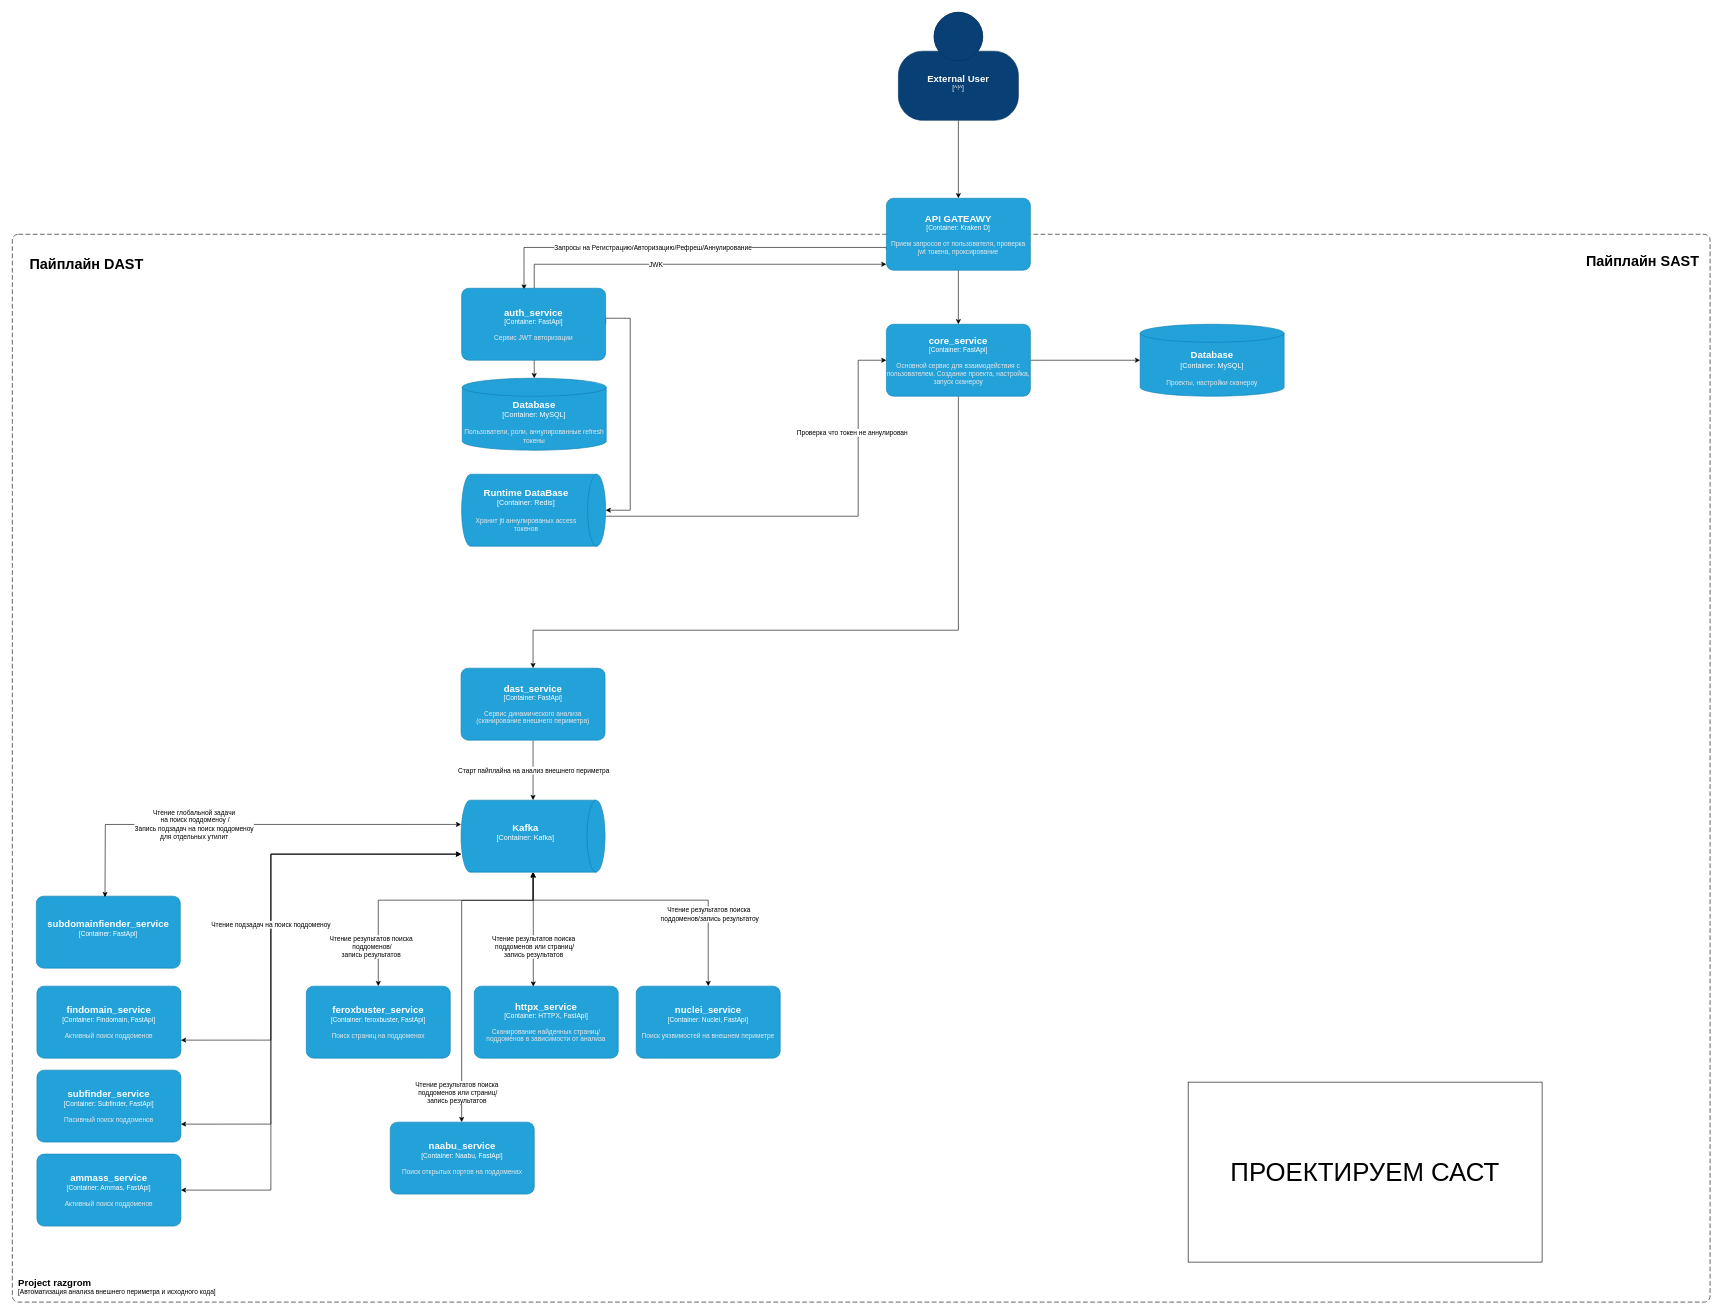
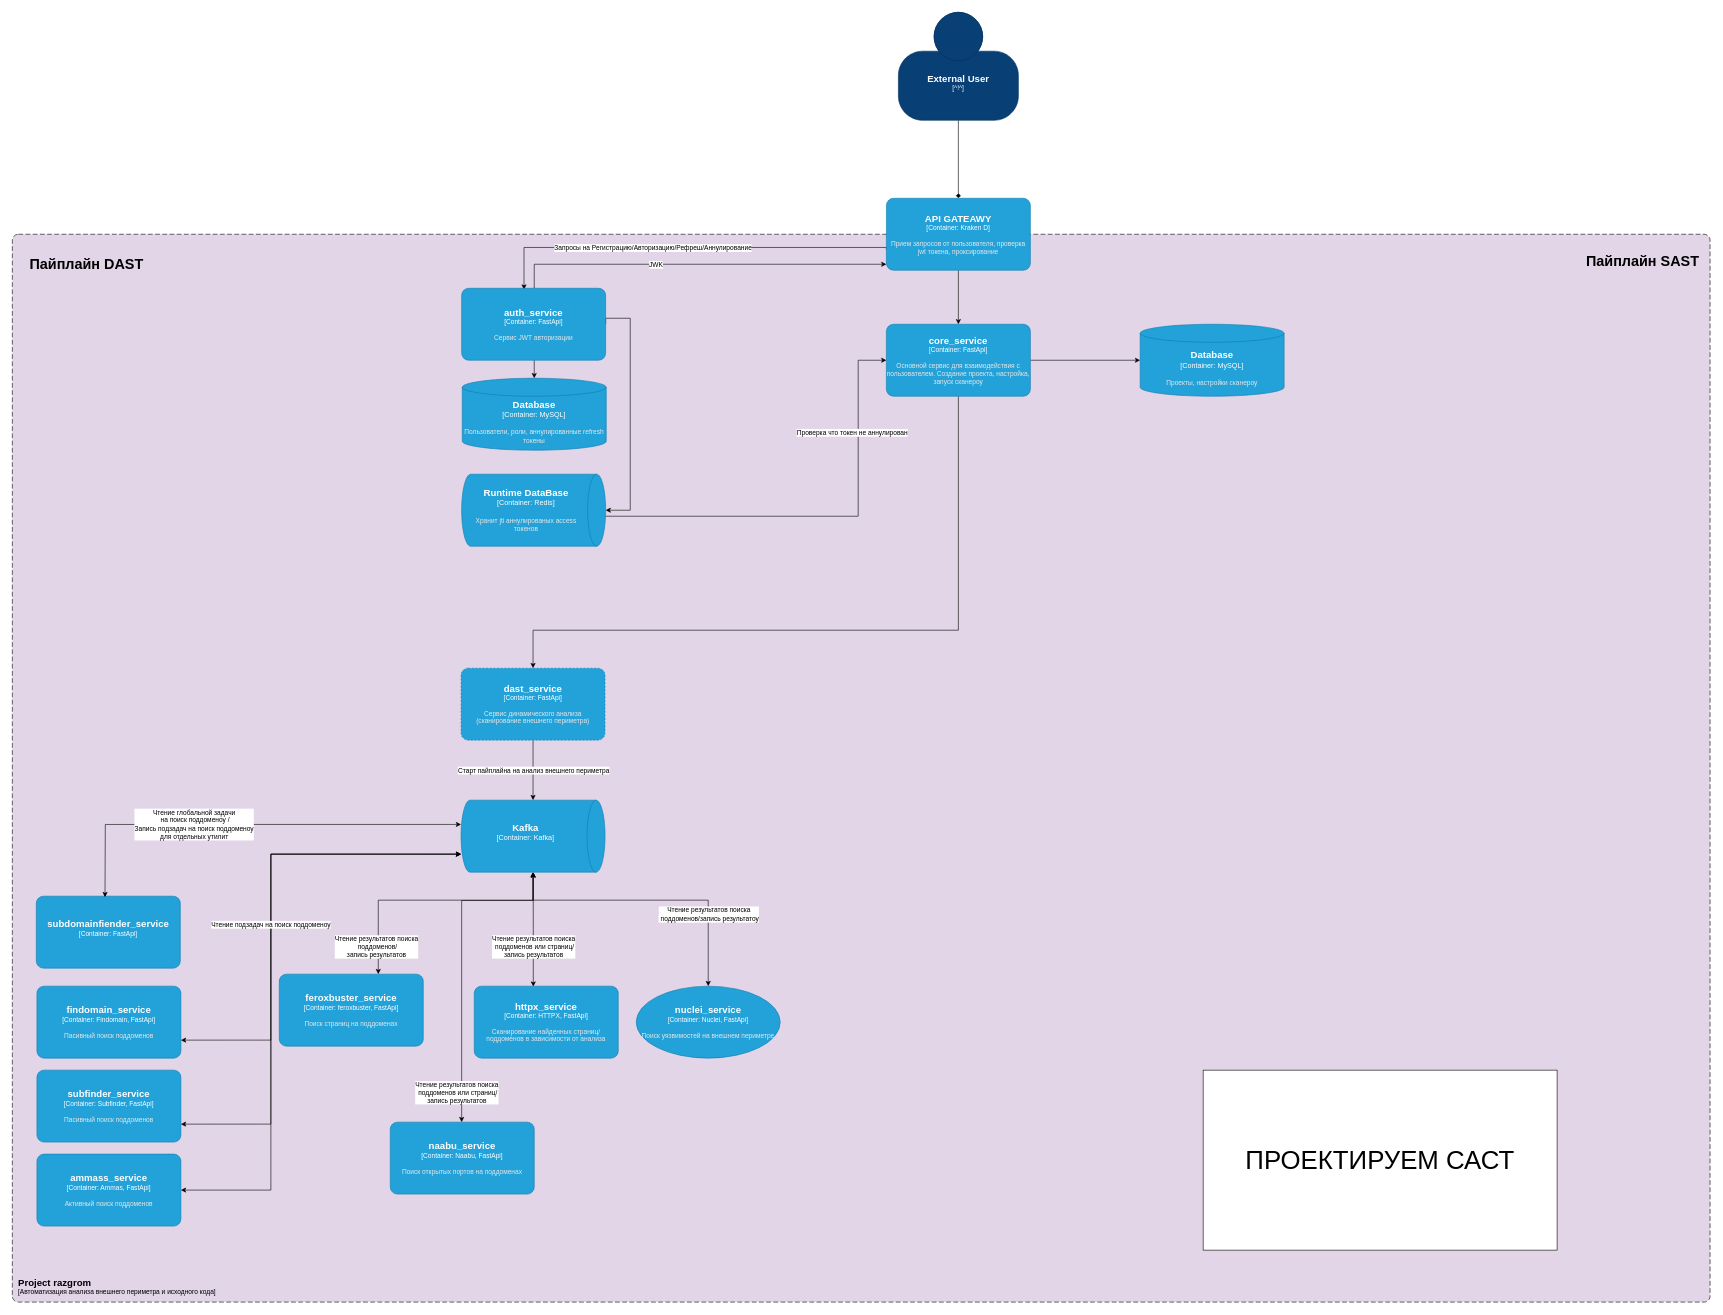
edge "External User [^!^]" -> "API GATEAWY [Container: Kraken D] Прием запросов от пользователя, проверка jwt токена, проксирование": arrowhead classic -> diamond
node "dast_service [Container: FastApi] Сервис динамического анализа (сканирование внешнего периметра)": style solid -> dashed
node "Project razgrom [Автоматизация анализа внешнего периметра и исходного кода]": fillcolor #ffffff -> #e1d5e7
node "findomain_service [Container: Findomain, FastApi] Активный поиск поддоменов": label "findomain_service [Container: Findomain, FastApi] Активный поиск поддоменов" -> "findomain_service [Container: Findomain, FastApi] Пасивный поиск поддоменов"
node "feroxbuster_service [Container: feroxbuster, FastApi] Поиск страниц на поддоменах": moved (378, 1022) -> (351, 1010)
node "nuclei_service [Container: Nuclei, FastApi] Поиск уязвимостей на внешнем периметре": shape rounded rectangle -> ellipse
node "ПРОЕКТИРУЕМ САСТ": moved (1365, 1172) -> (1380, 1160)
